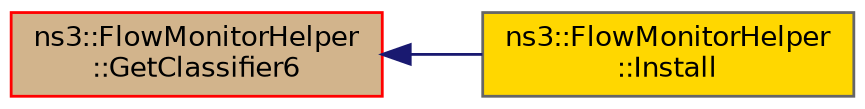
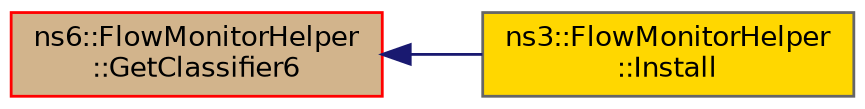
node "ns3::FlowMonitorHelper ::GetClassifier6": label "ns3::FlowMonitorHelper ::GetClassifier6" -> "ns6::FlowMonitorHelper ::GetClassifier6"
